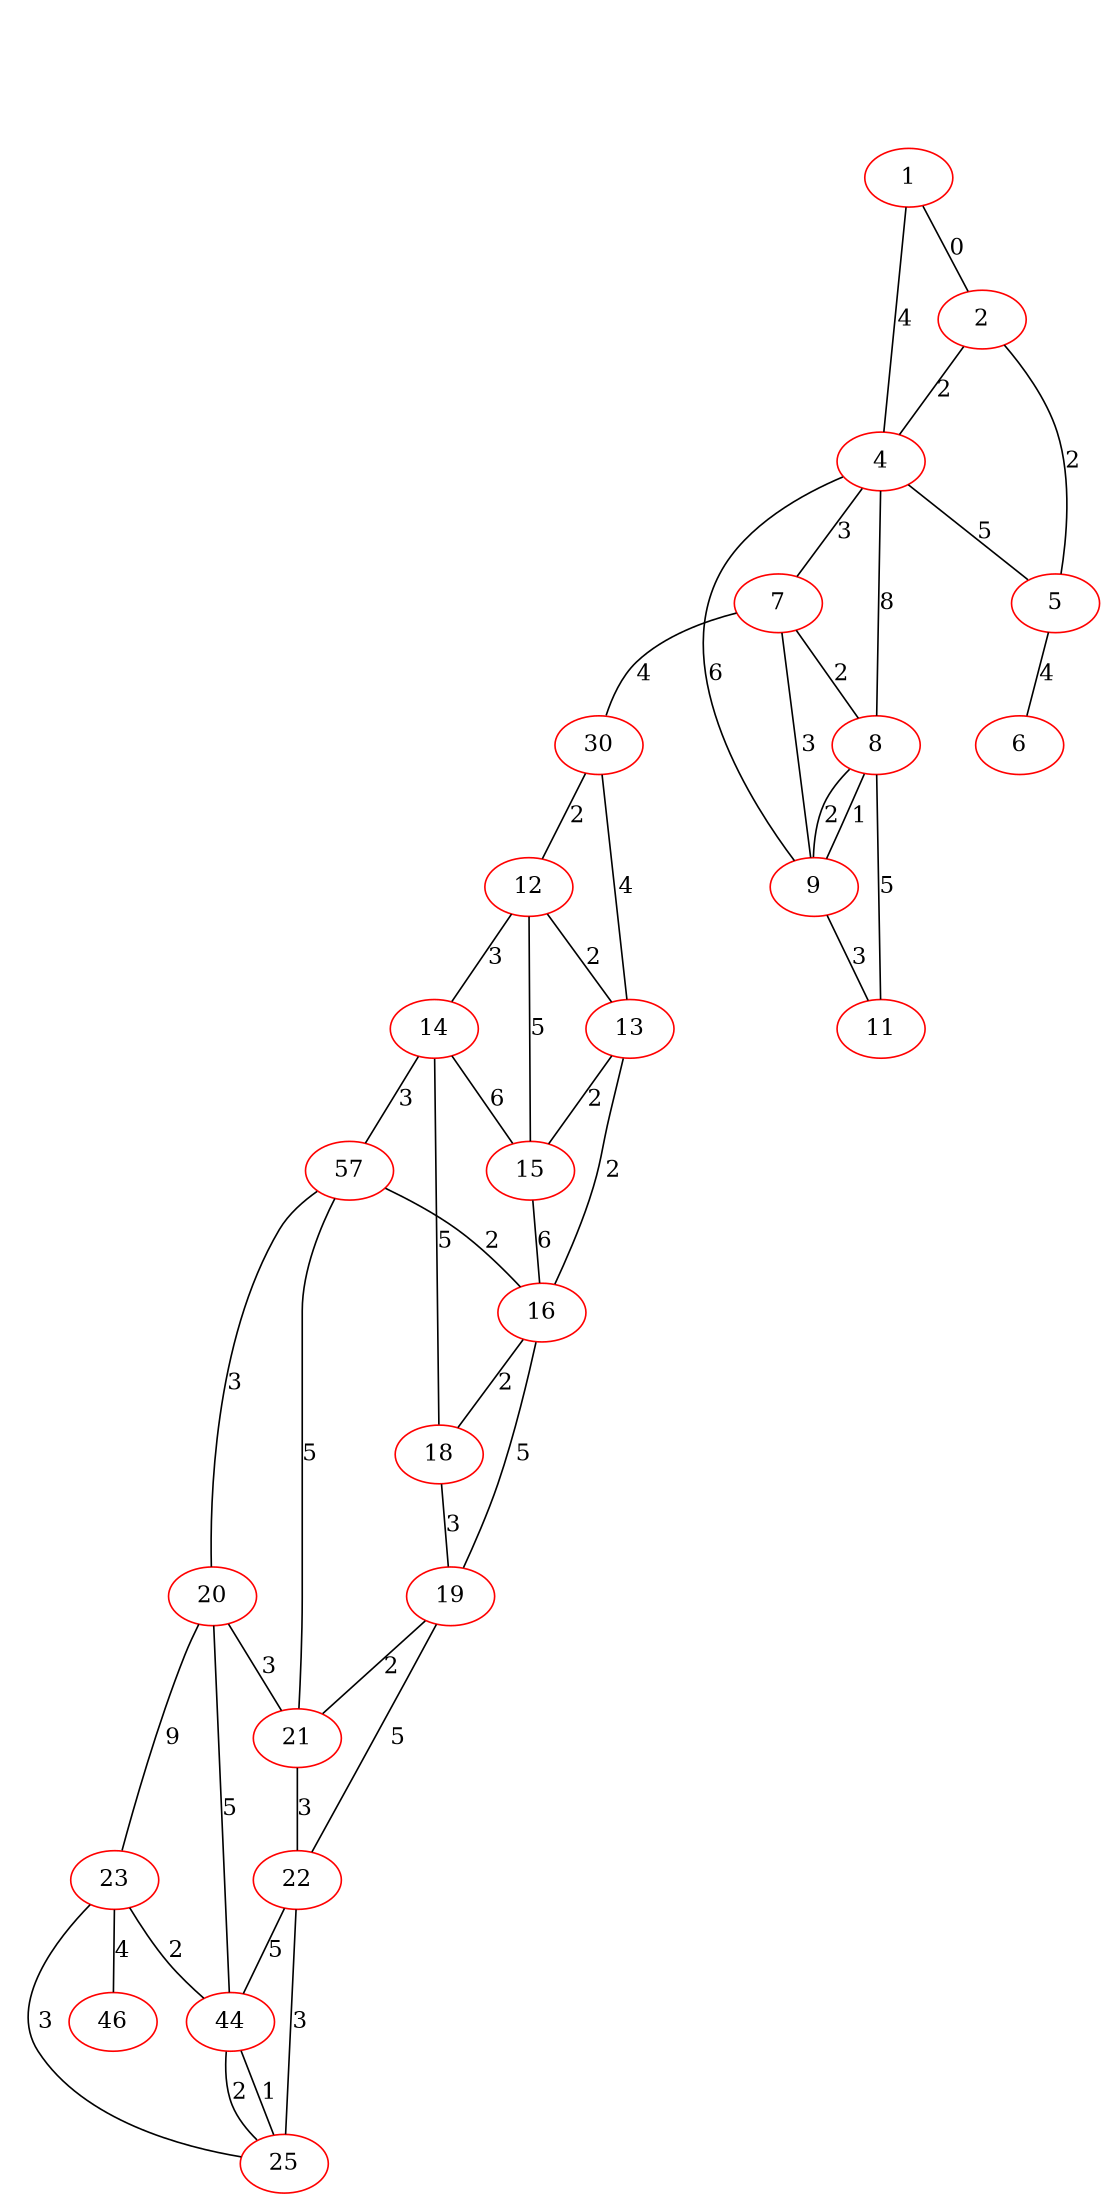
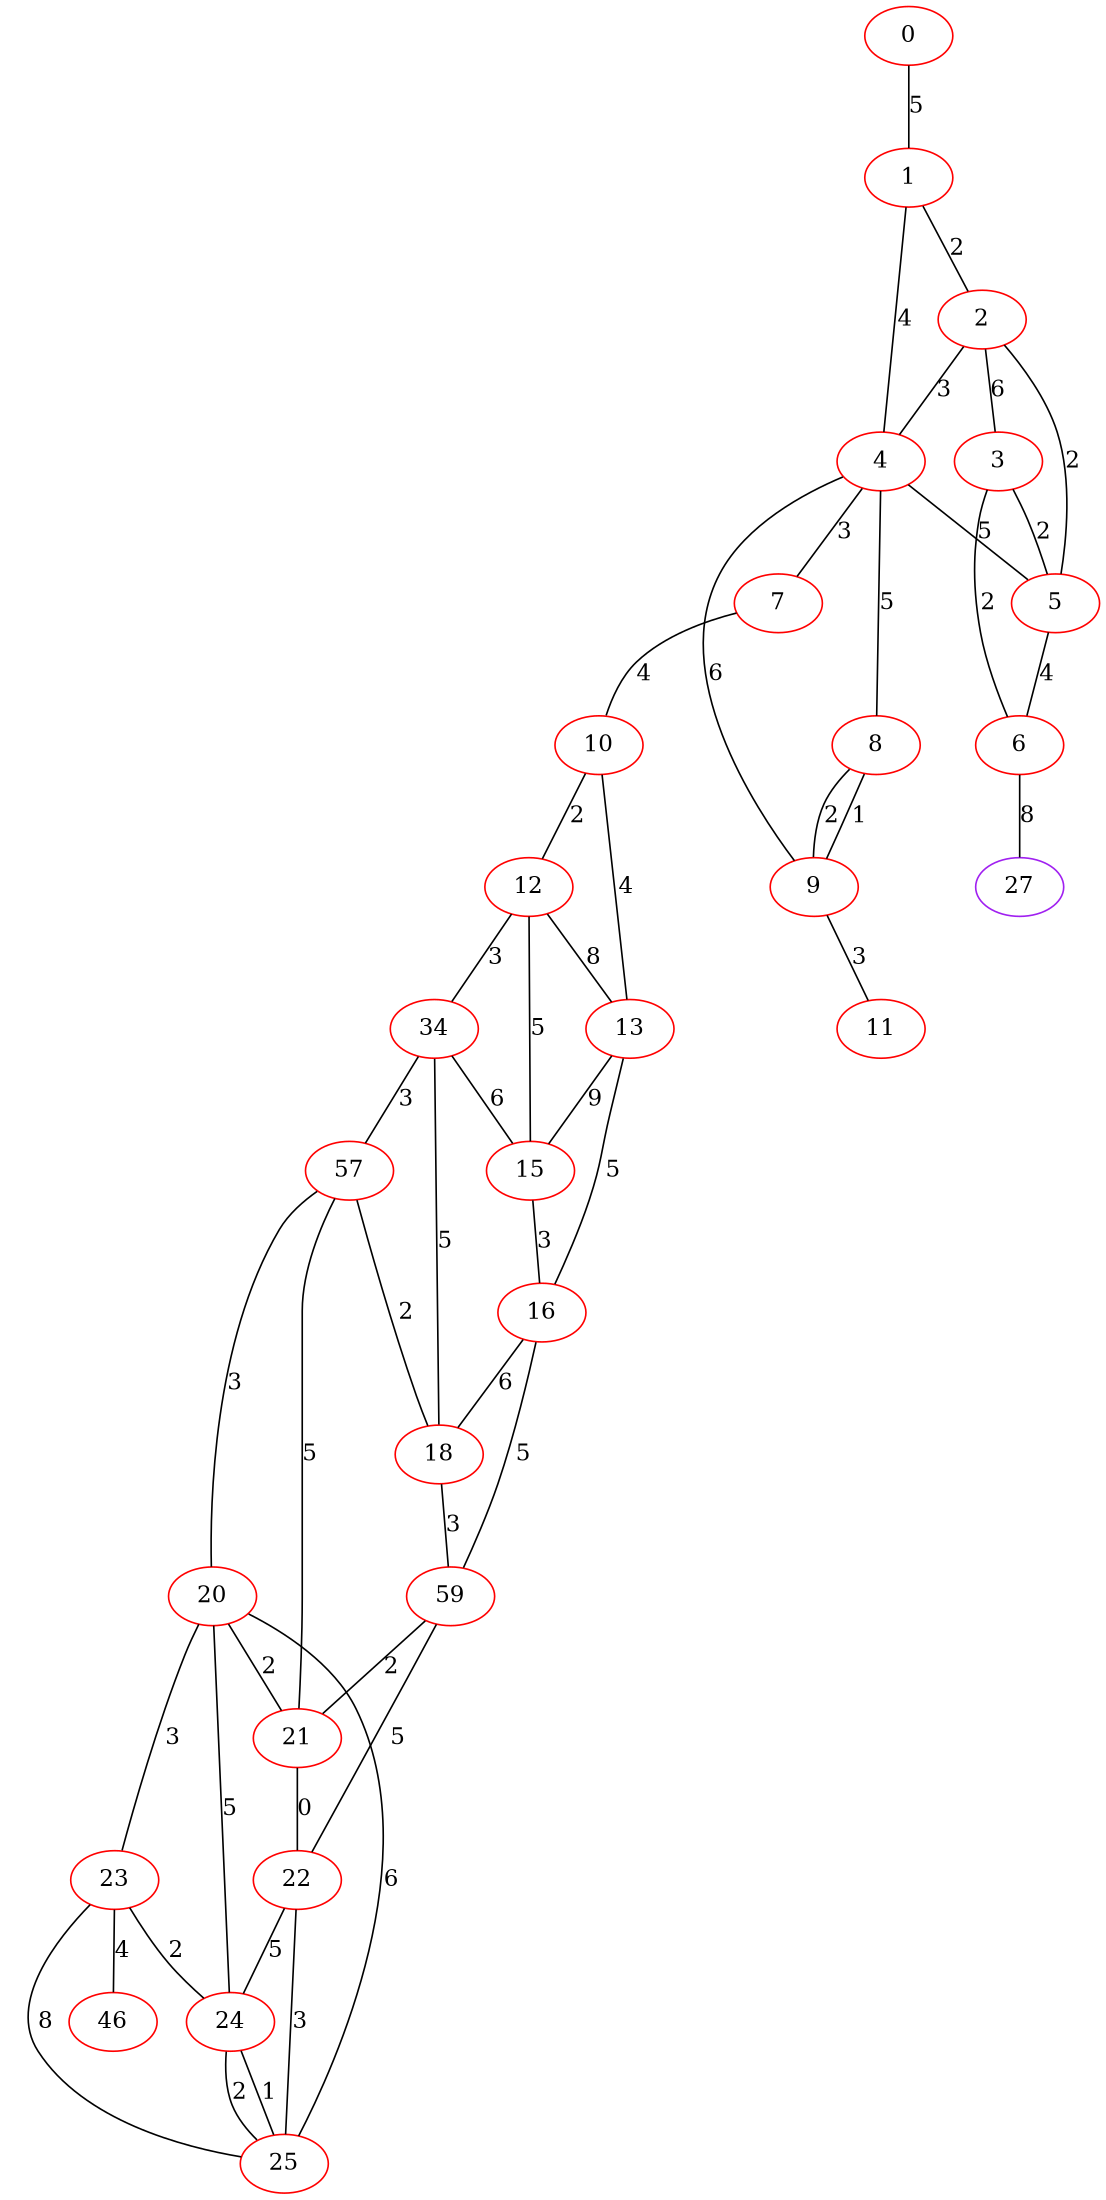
node "0": added
edge "1" -- "2": label "0" -> "2"
edge "2" -- "4": label "2" -> "3"
node "3": added
edge "4" -- "8": label "8" -> "5"
edge "7" -- "8": removed, label "2"
node "30": label "30" -> "10"
edge "7" -- "9": removed, label "3"
edge "8" -- "11": removed, label "5"
node "27": added
edge "12" -- "13": label "2" -> "8"
node "14": label "14" -> "34"
edge "13" -- "15": label "2" -> "9"
edge "13" -- "16": label "2" -> "5"
edge "57" -- "16": now "57" -- "18"
edge "15" -- "16": label "6" -> "3"
edge "16" -- "18": label "2" -> "6"
node "19": label "19" -> "59"
edge "20" -- "21": label "3" -> "2"
edge "20" -- "23": label "9" -> "3"
edge "21" -- "22": label "3" -> "0"
edge "20" -- "25": added, label "6"
edge "23" -- "25": label "3" -> "8"
node "44": label "44" -> "24"
